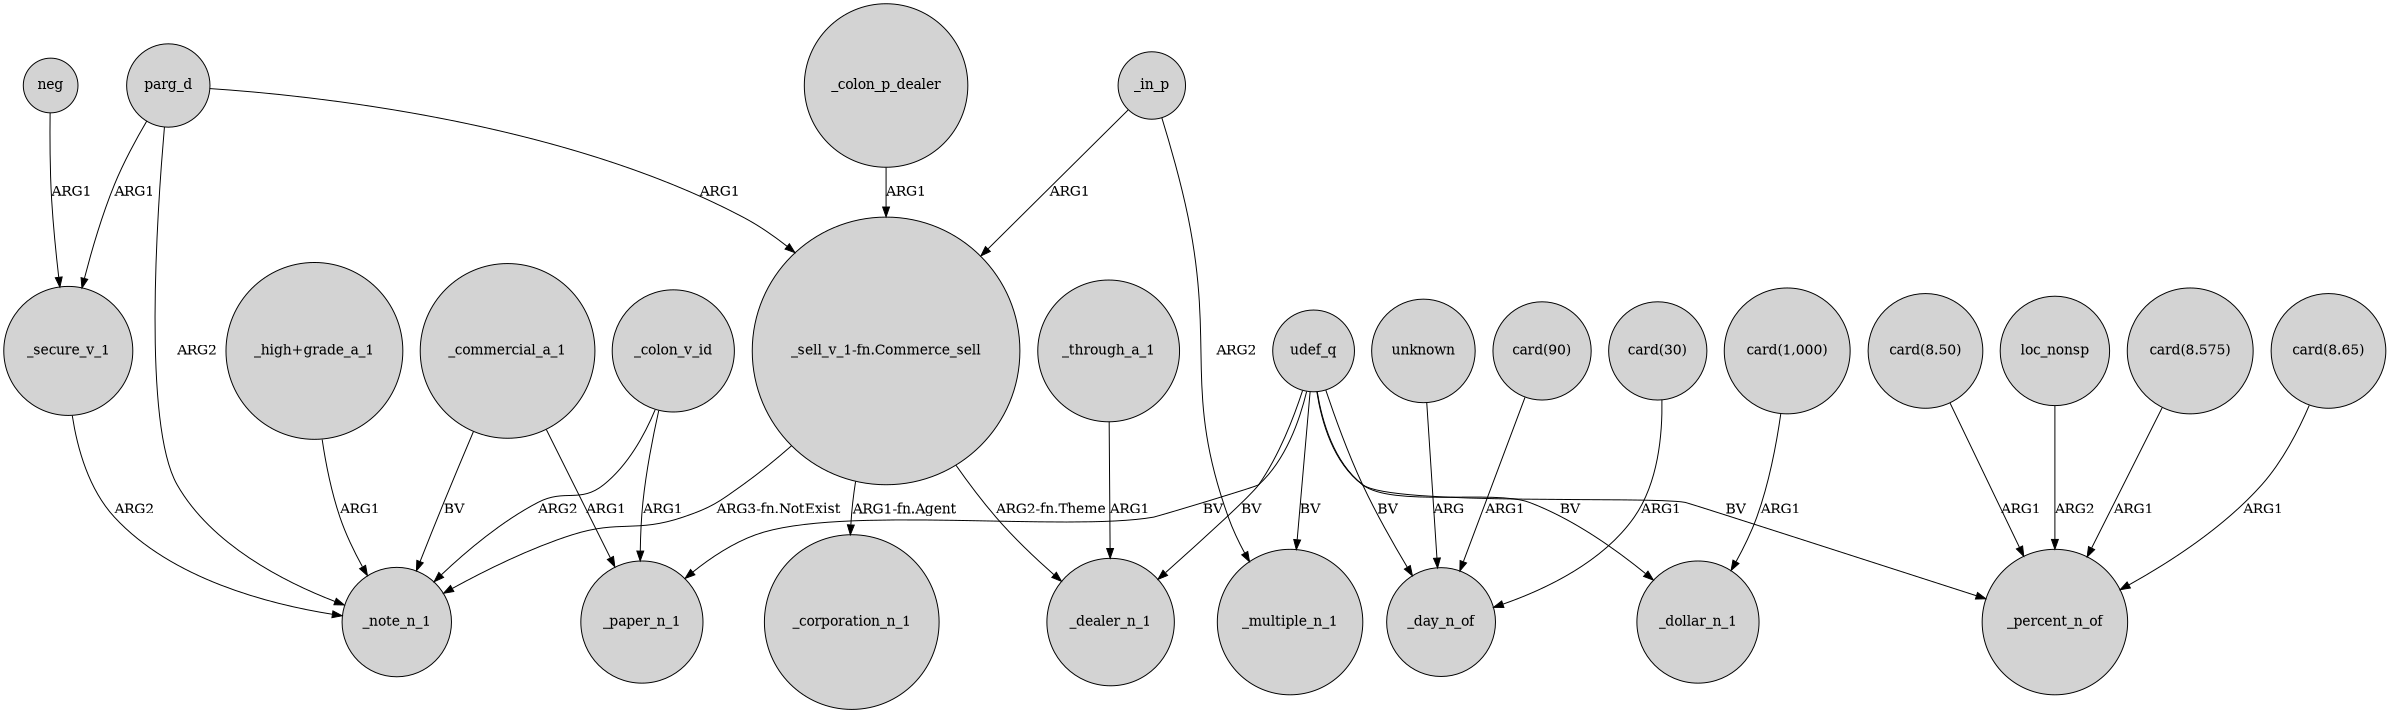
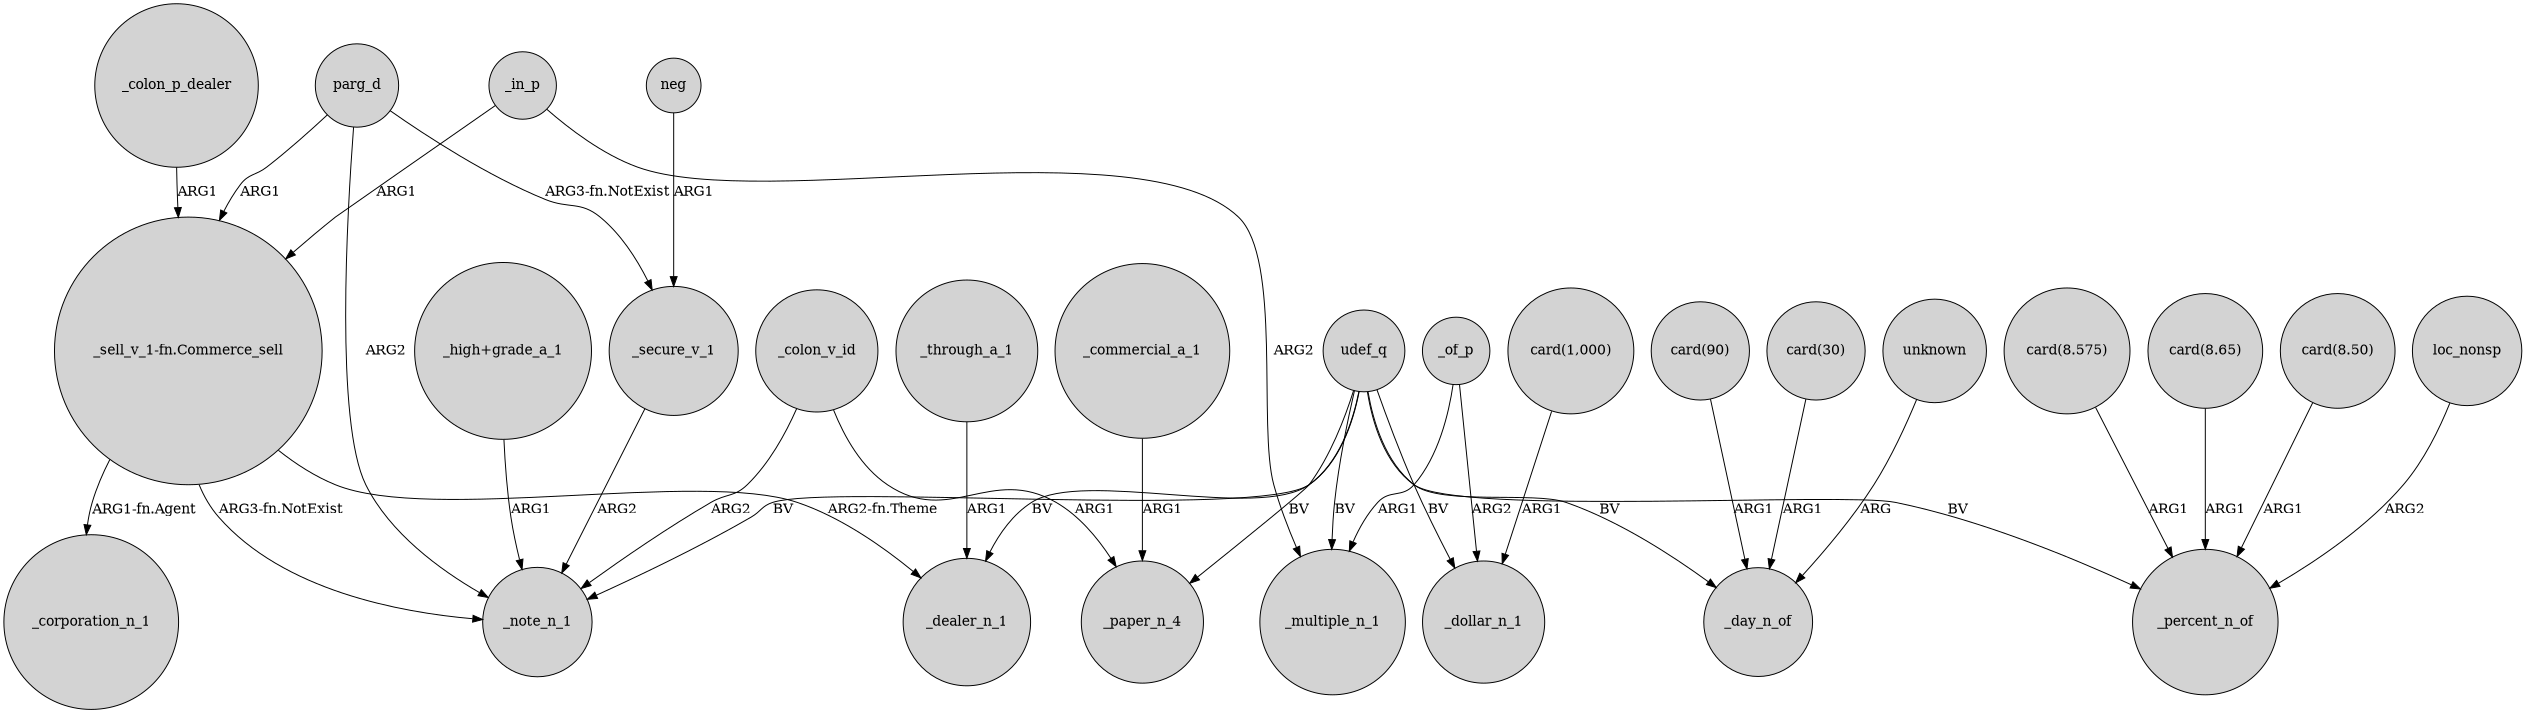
edge "parg_d" -> "_secure_v_1": label "ARG1" -> "ARG3-fn.NotExist"
node "_of_p": added
edge "_commercial_a_1" -> "_note_n_1": now "udef_q" -> "_note_n_1"
node "_paper_n_1": label "_paper_n_1" -> "_paper_n_4"
